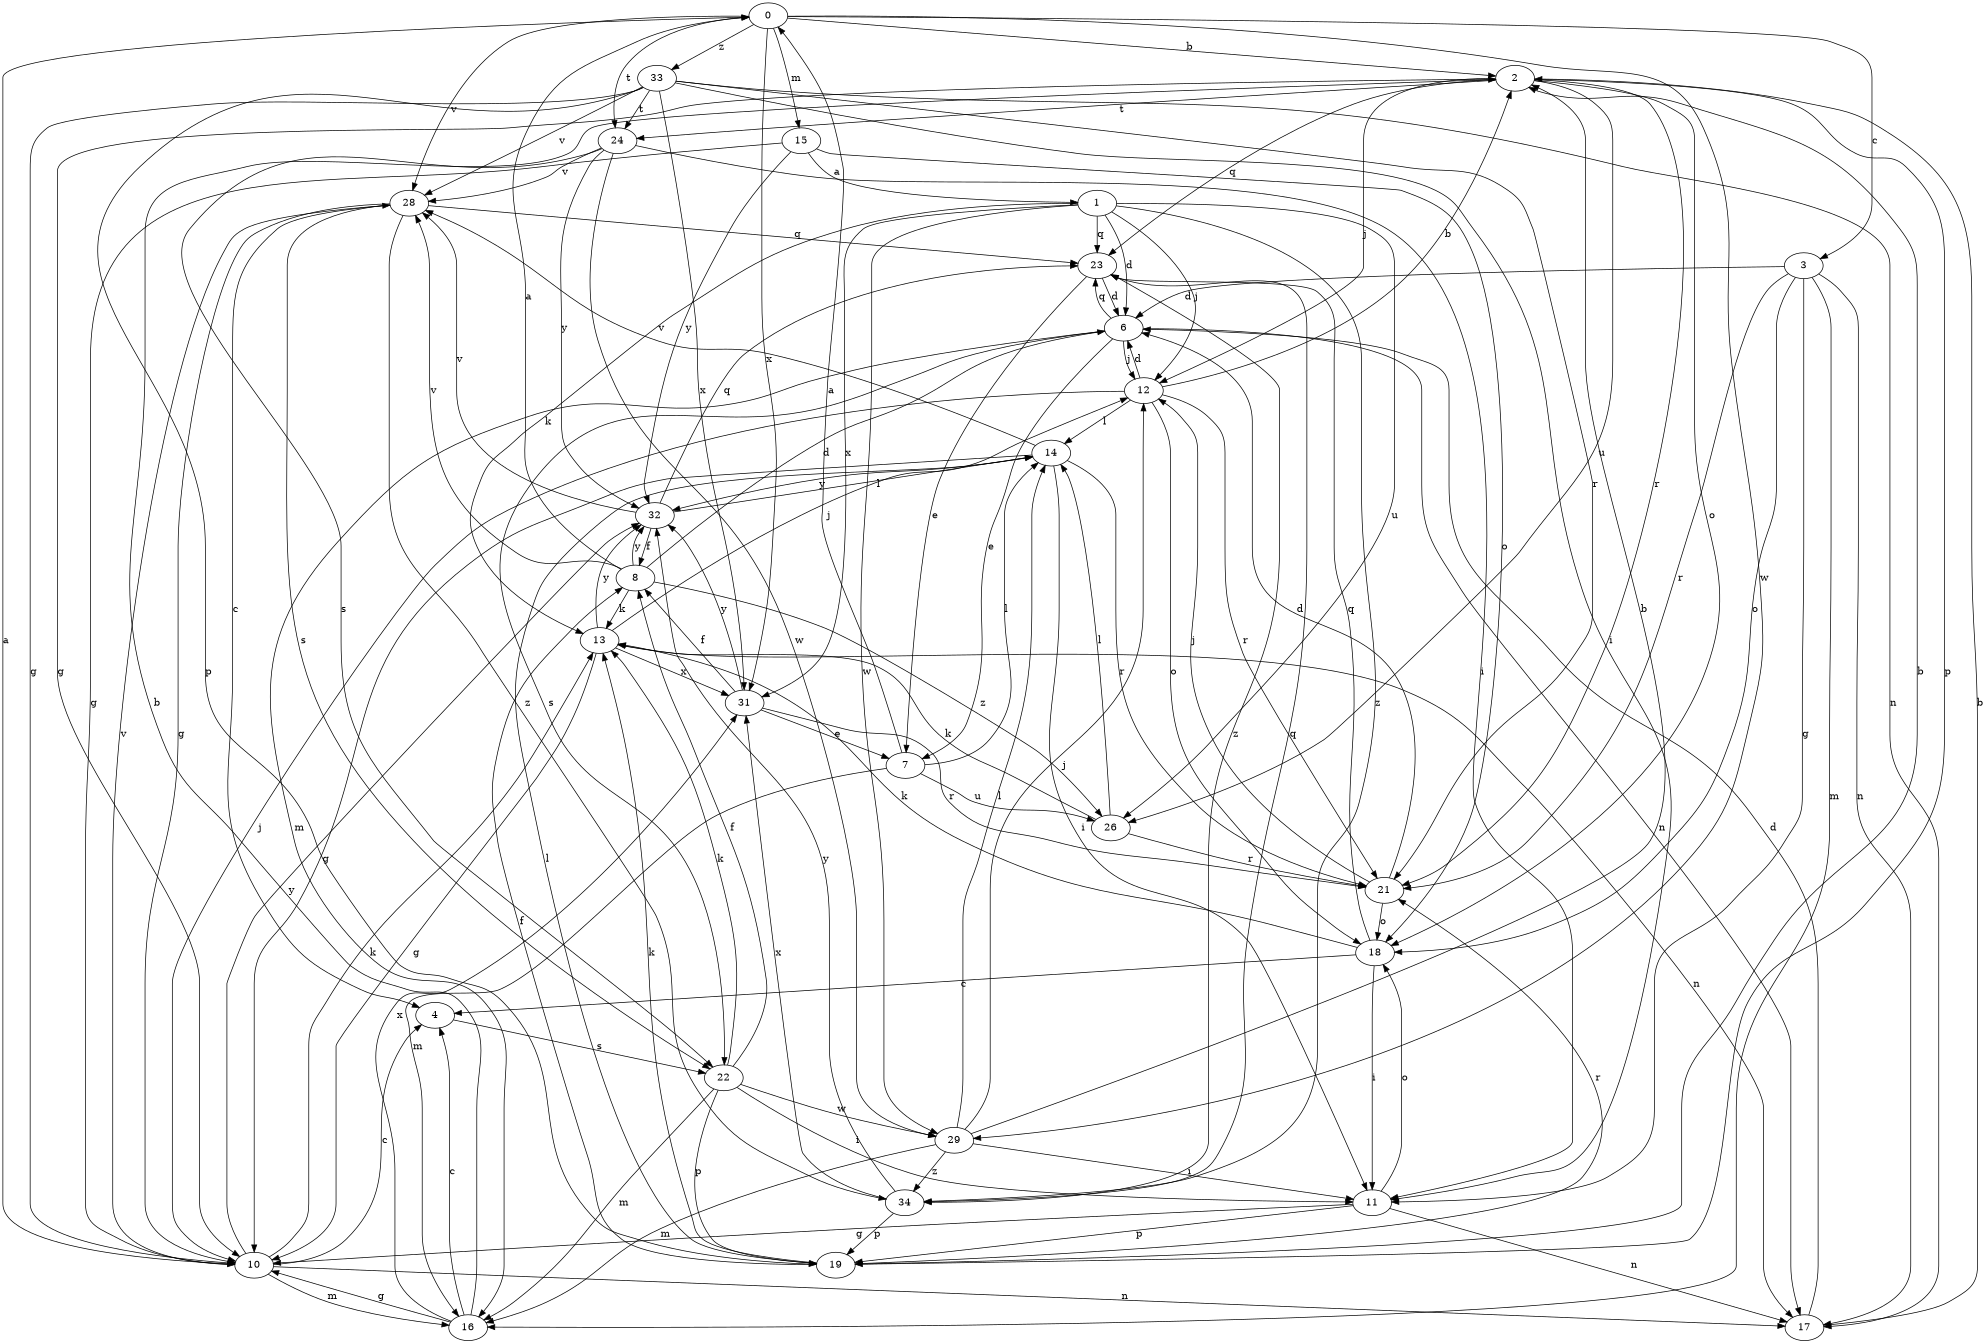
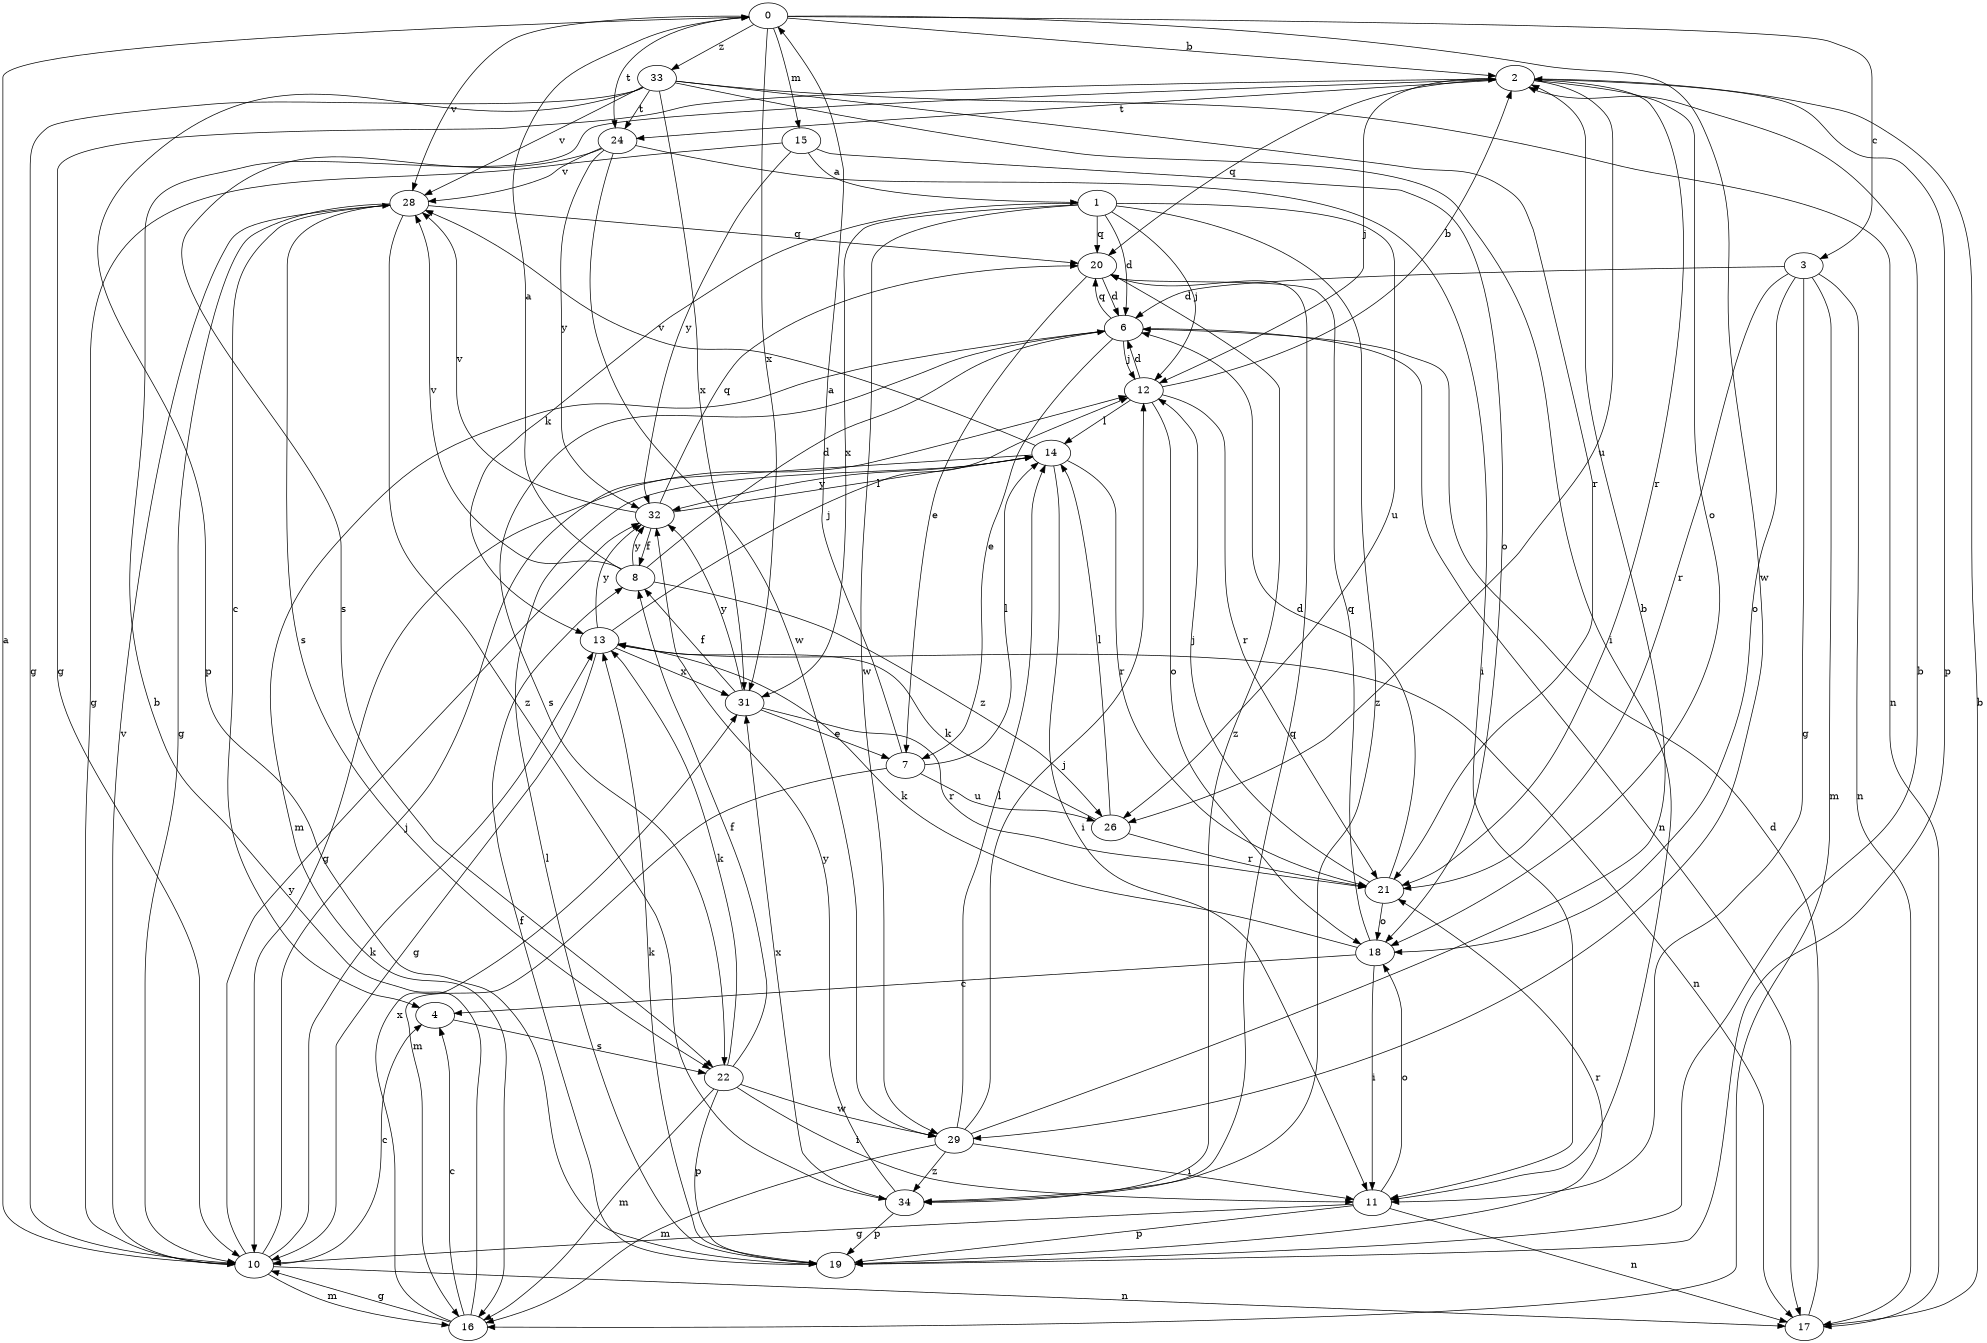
node "23": label "23" -> "20"
edge "12" -> "10": reversed
edge "8" -> "13": removed, label "k"
